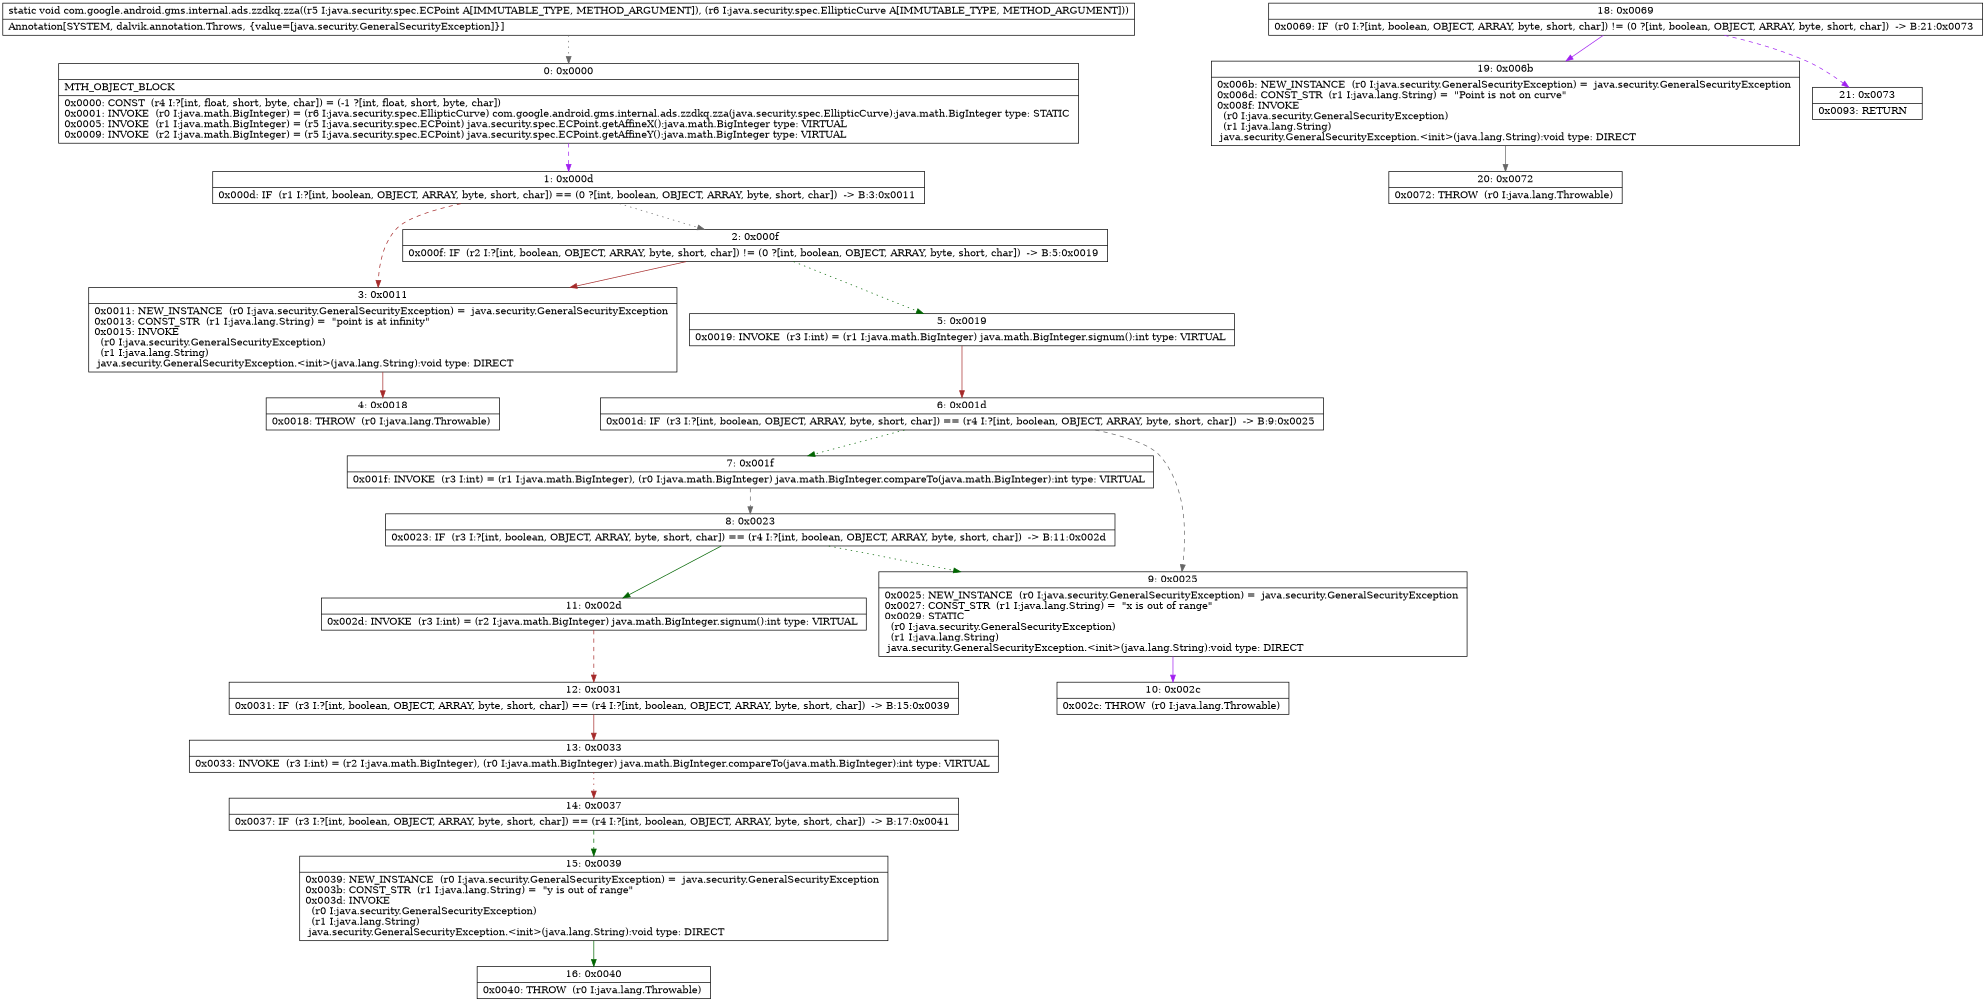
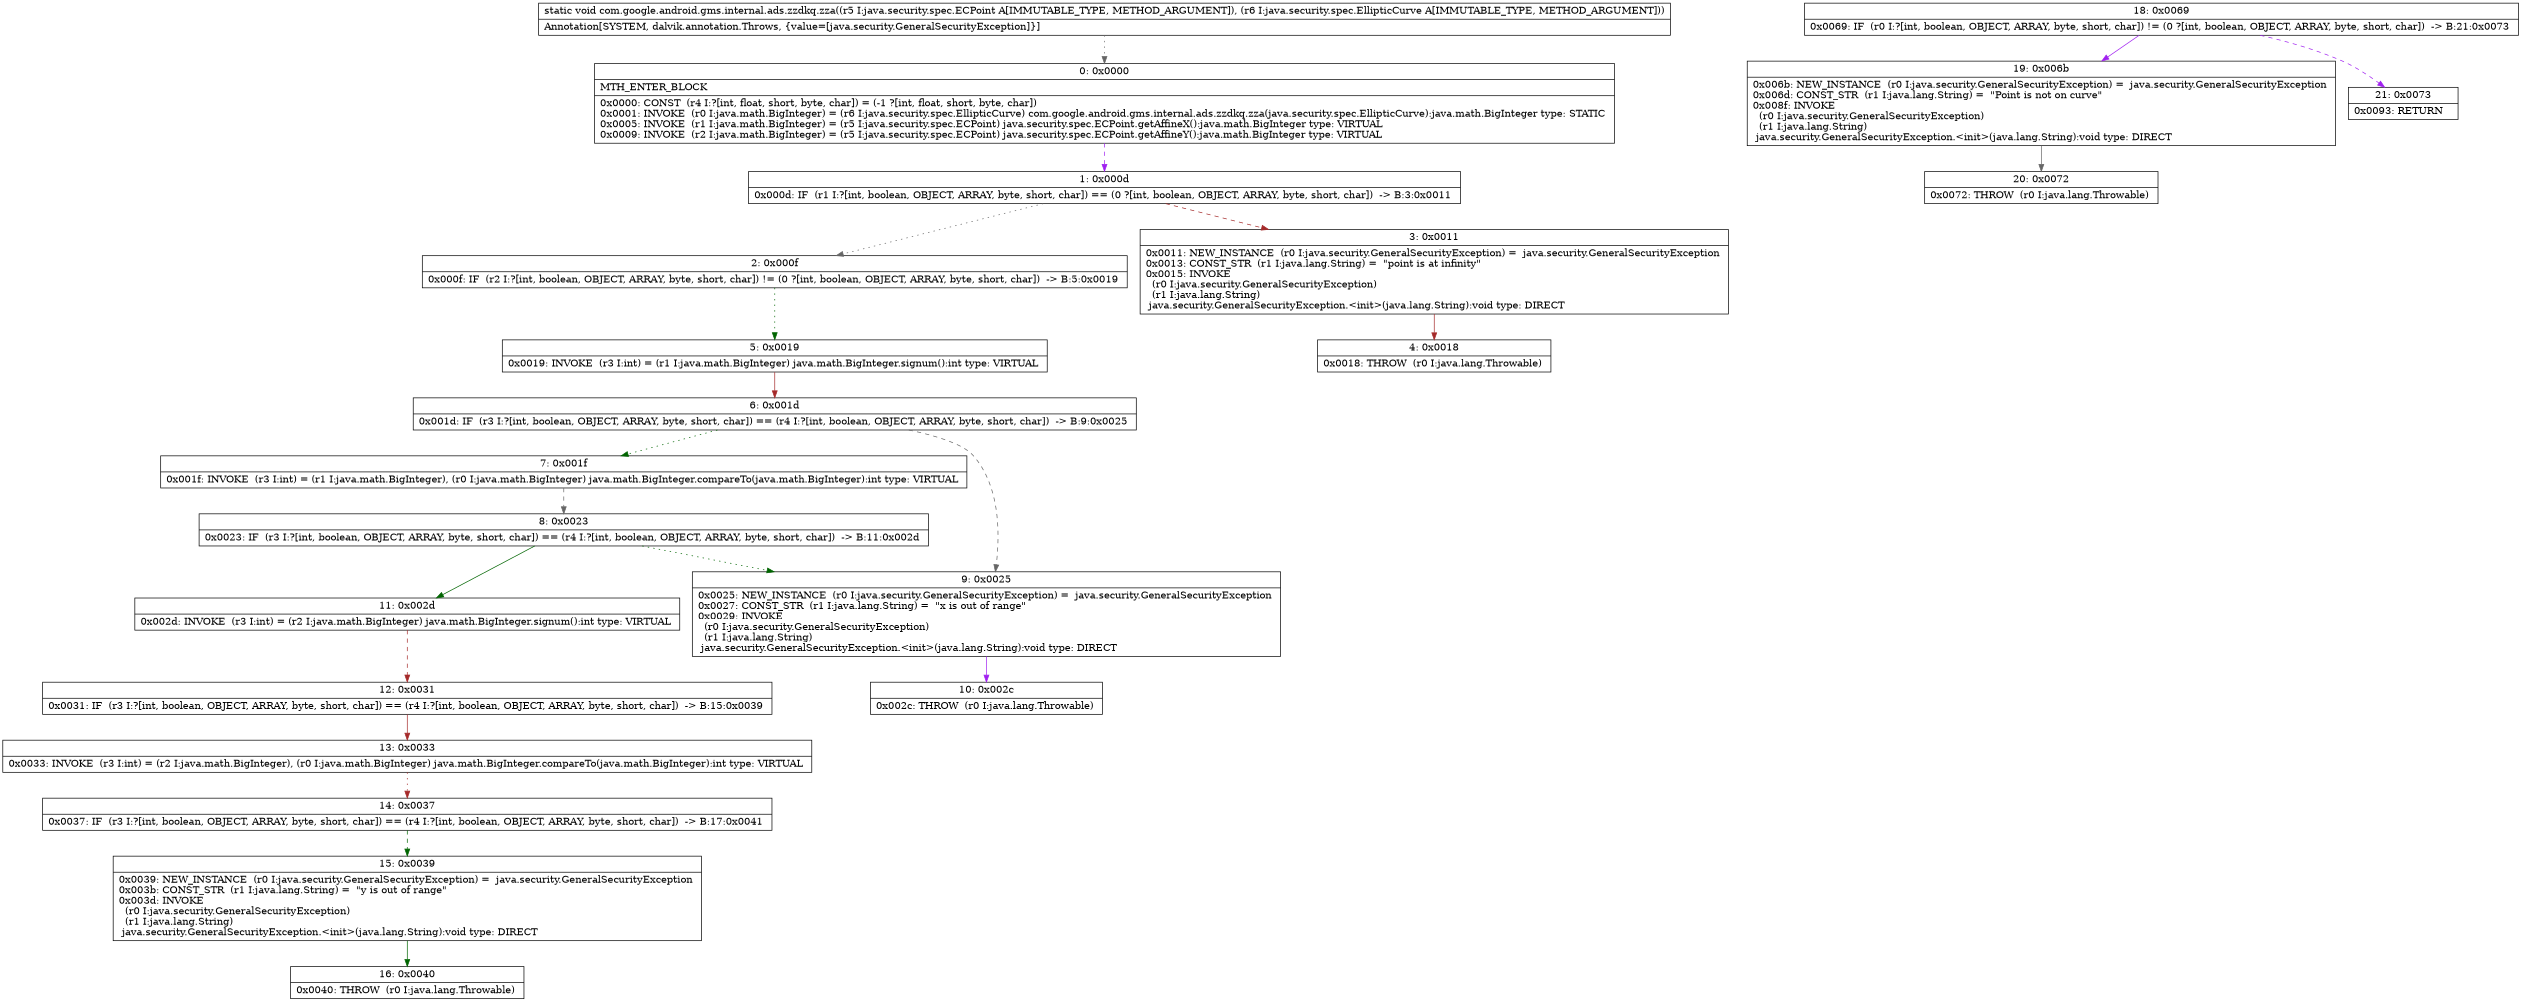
node "0: 0x0000": text "MTH_OBJECT_BLOCK" -> "MTH_ENTER_BLOCK"
edge "2: 0x000f" -> "3: 0x0011": removed
node "9: 0x0025": text "0x0029: STATIC" -> "0x0029: INVOKE"
